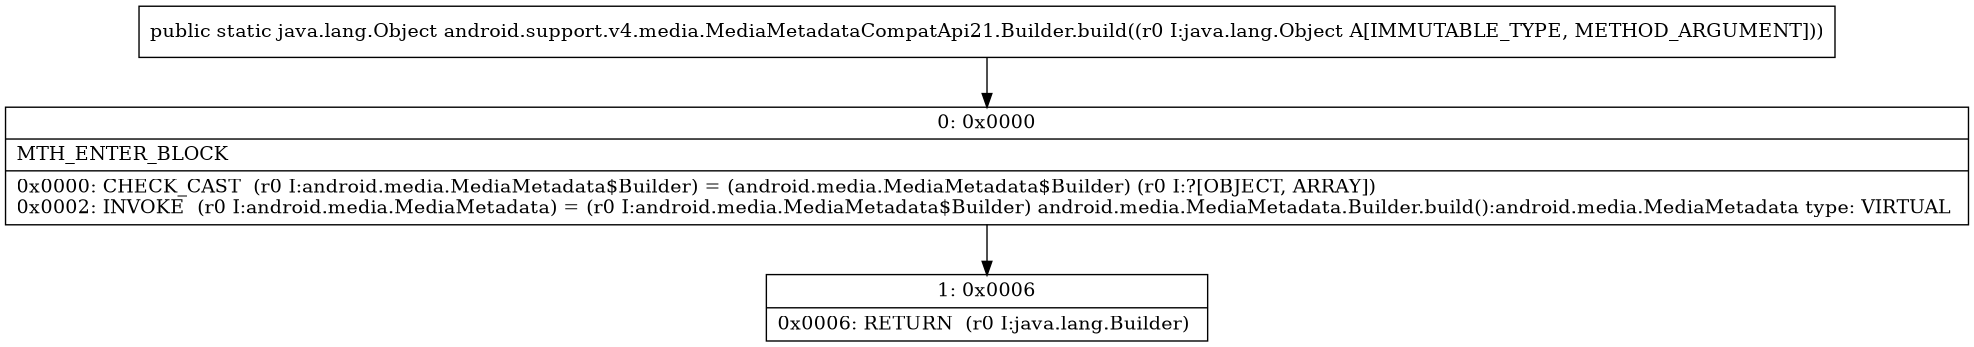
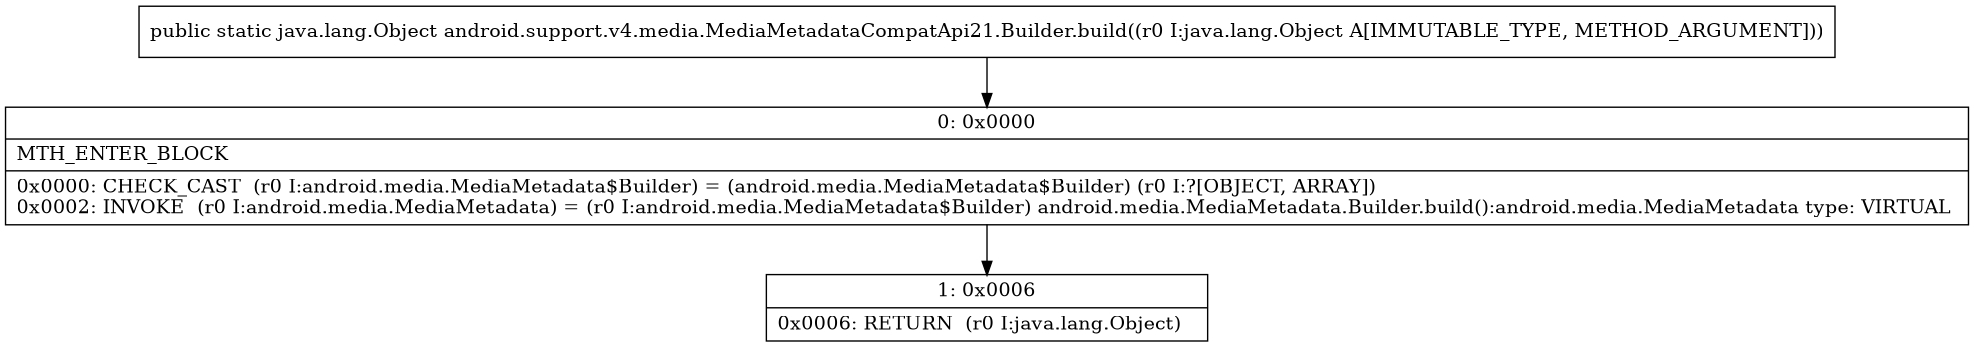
node "1: 0x0006": text "0x0006: RETURN  (r0 I:java.lang.Builder)" -> "0x0006: RETURN  (r0 I:java.lang.Object)"
